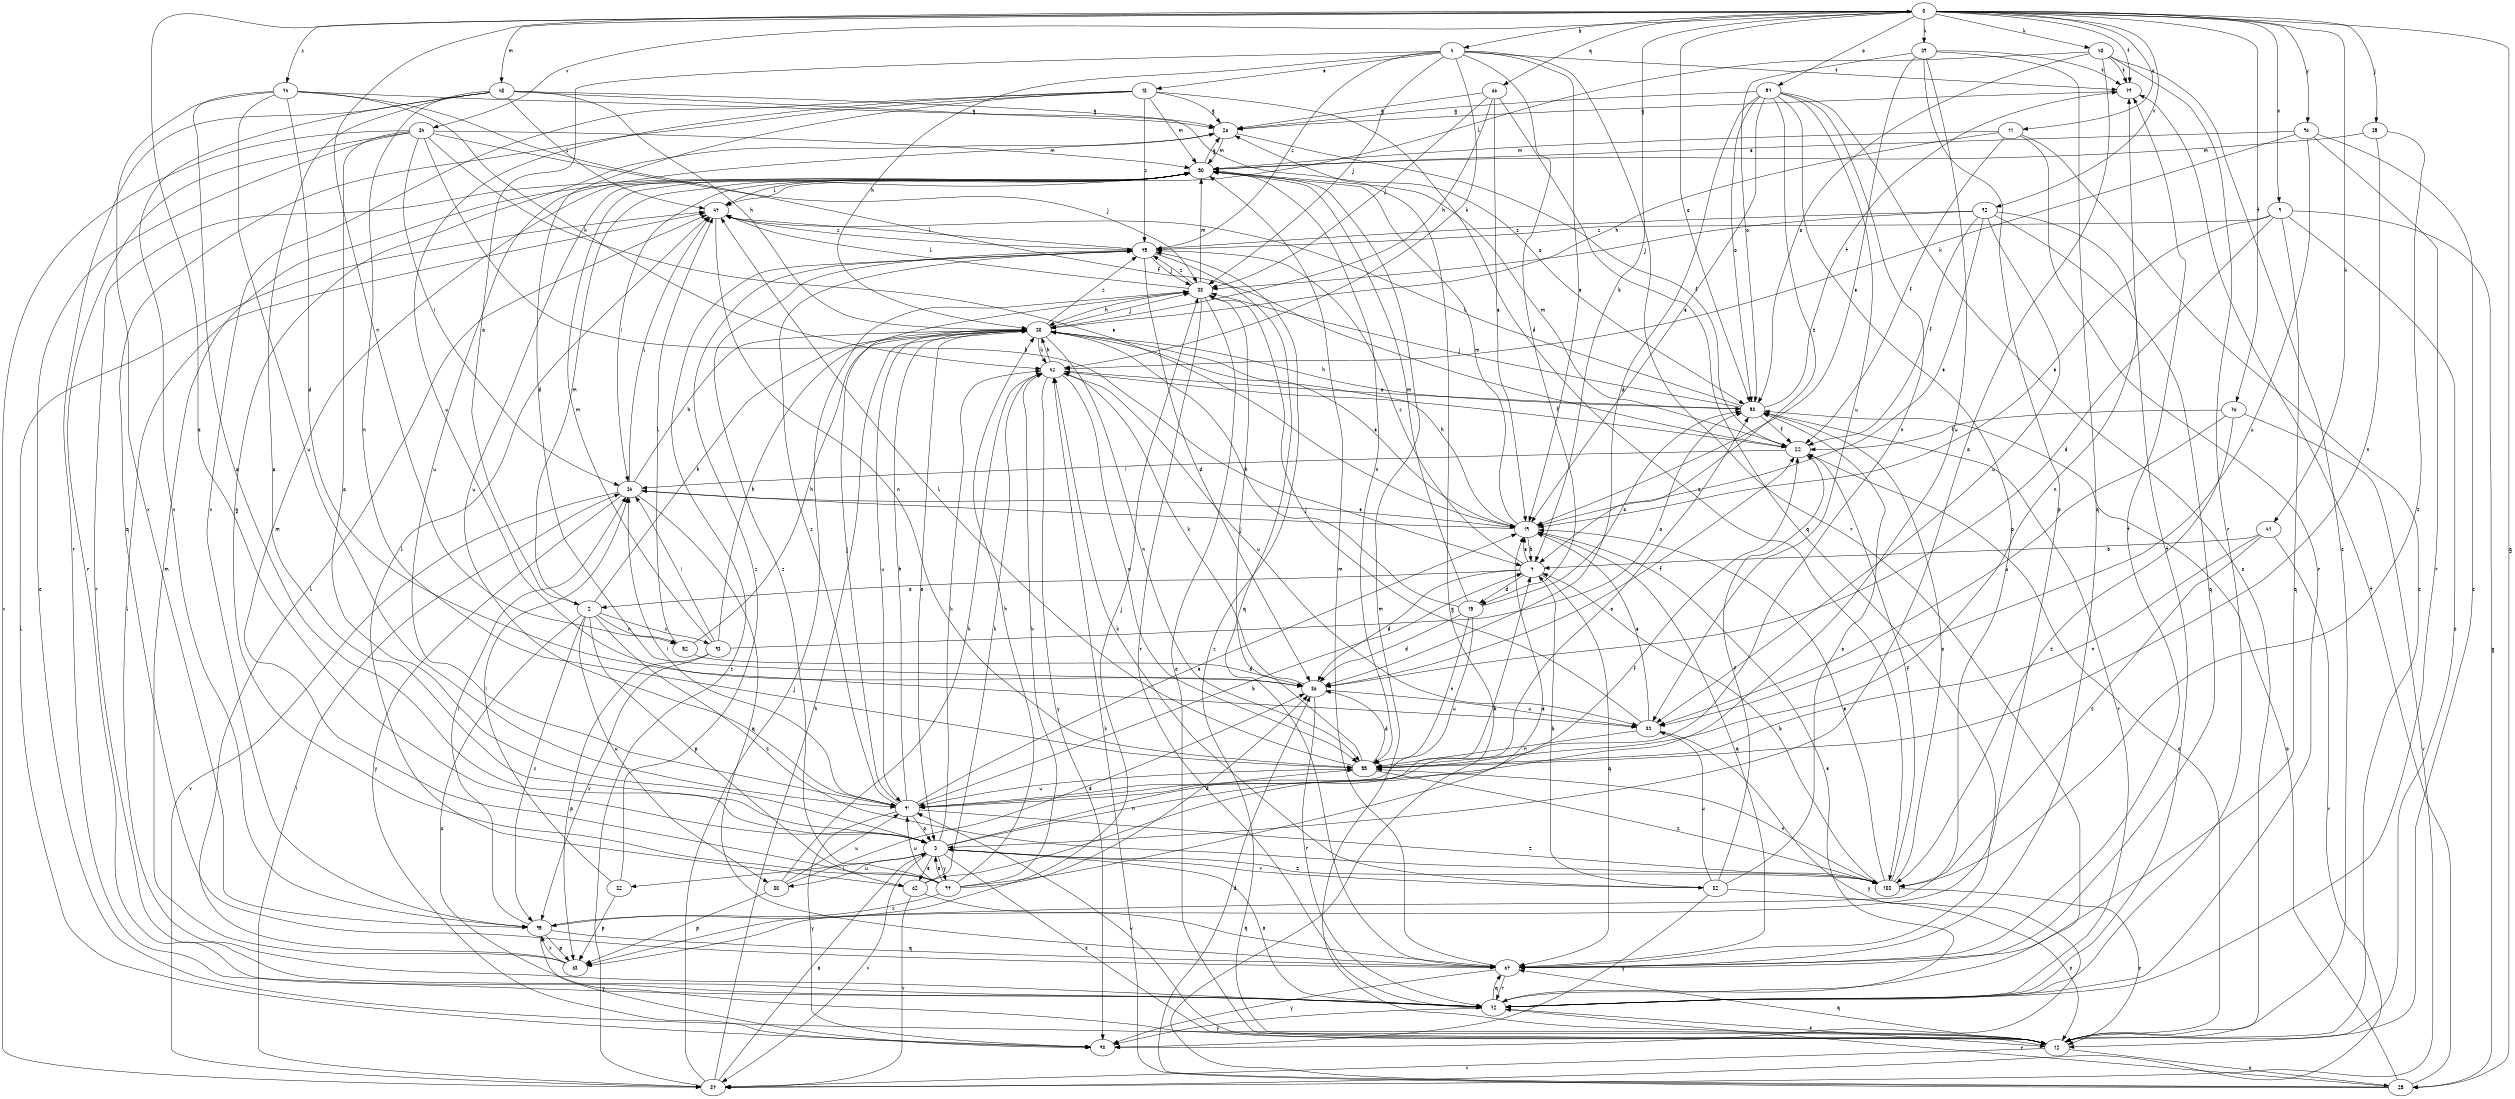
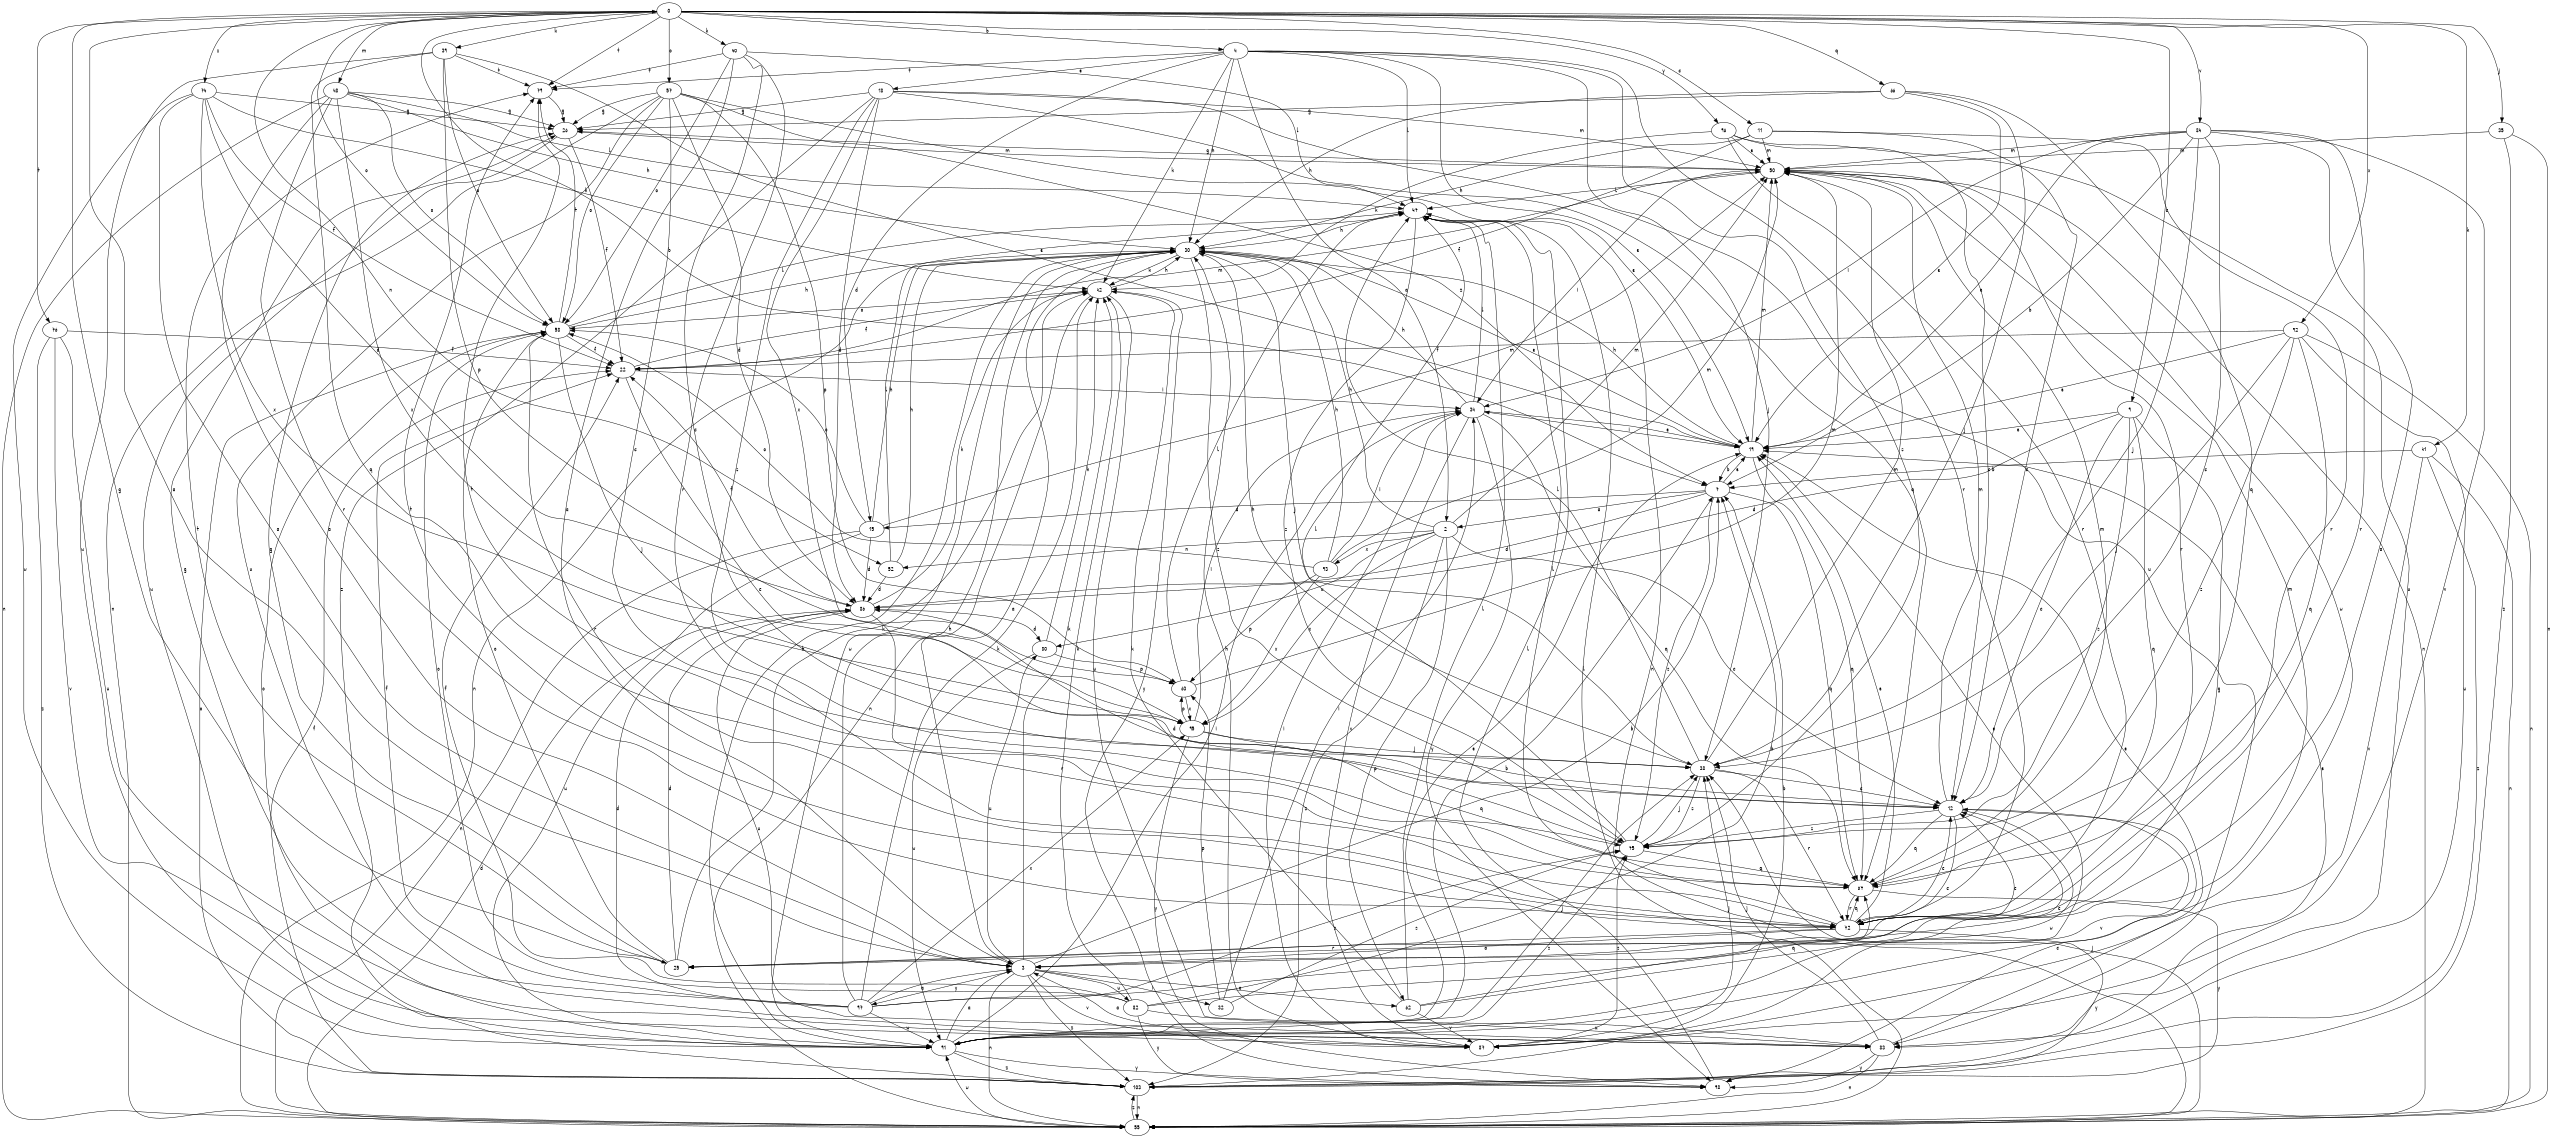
edge "4" -> "47": added, label "l"
edge "47" -> "30": added, label "h"
edge "80" -> "86": reversed
edge "3" -> "82": label "v" -> "u"
edge "25" -> "72": reversed
